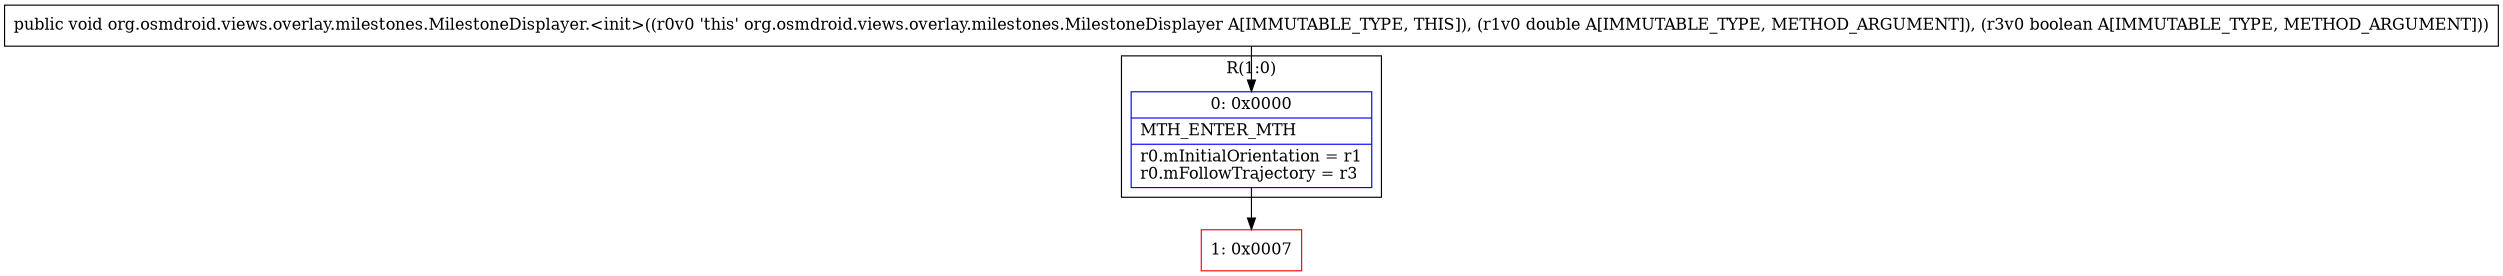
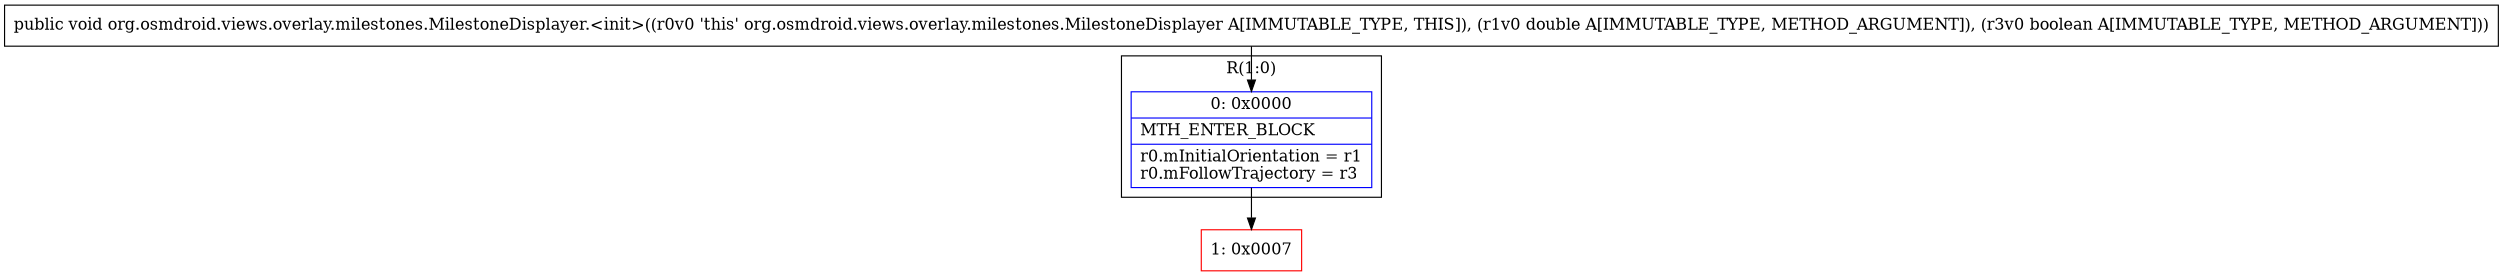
node "0: 0x0000": text "MTH_ENTER_MTH" -> "MTH_ENTER_BLOCK"
